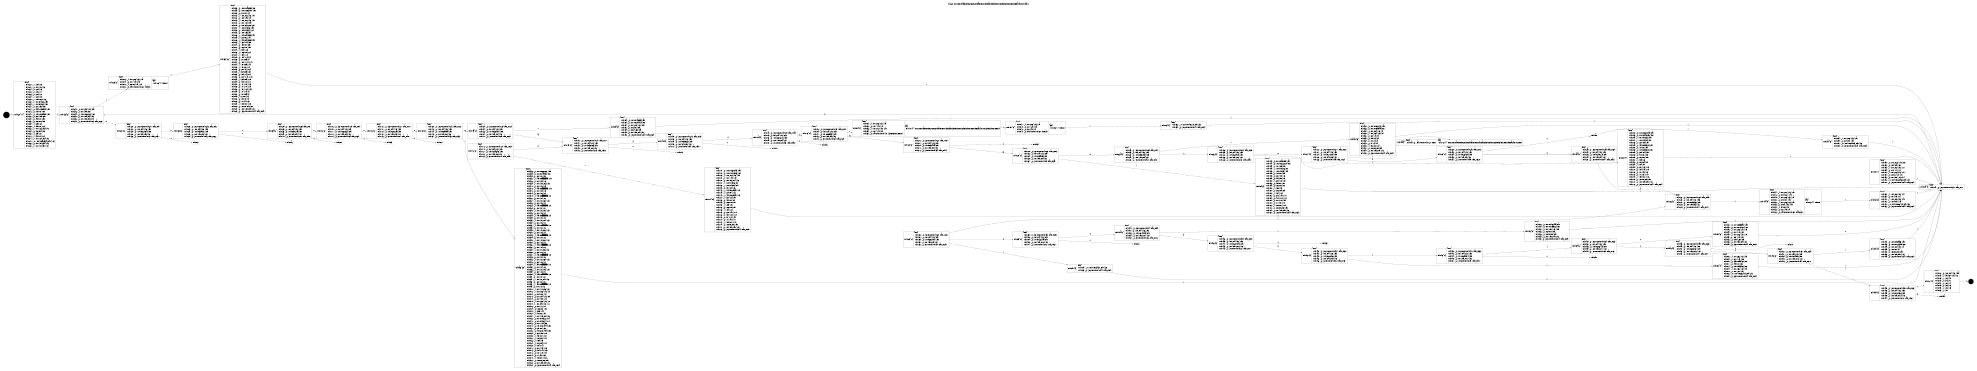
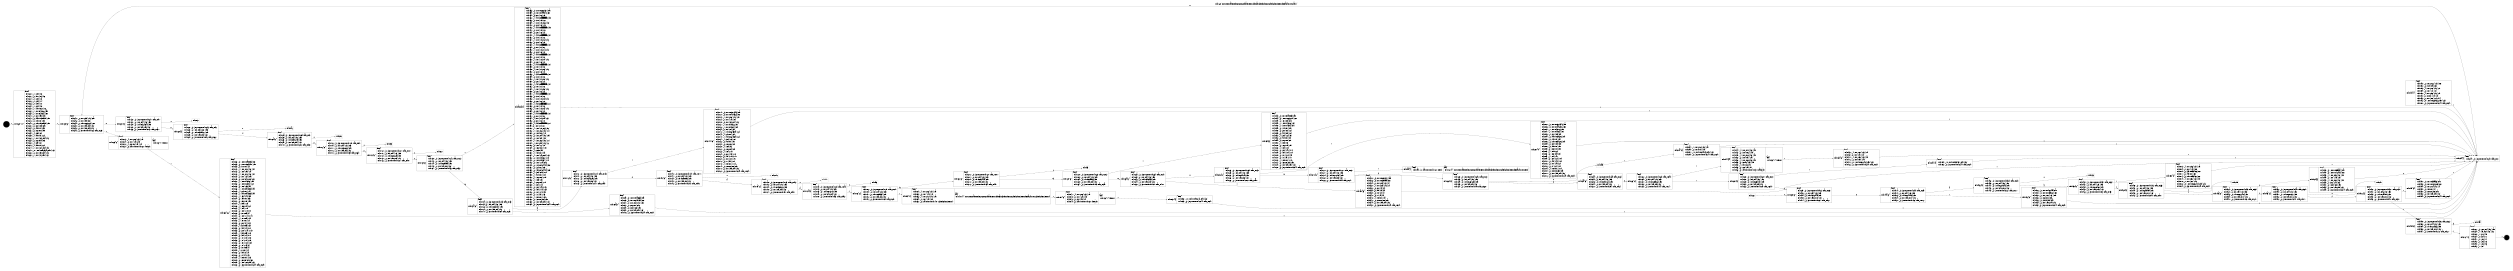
edge "0x40175a [28]" -> "0x401792 [28]": now "0x40175a [28]" -> "0x401776 [28]"
edge "0x4018e2 [28]" -> "0x4018c6 [28]": reversed
edge "0x4018fe [28]" -> "0x402081": reversed
